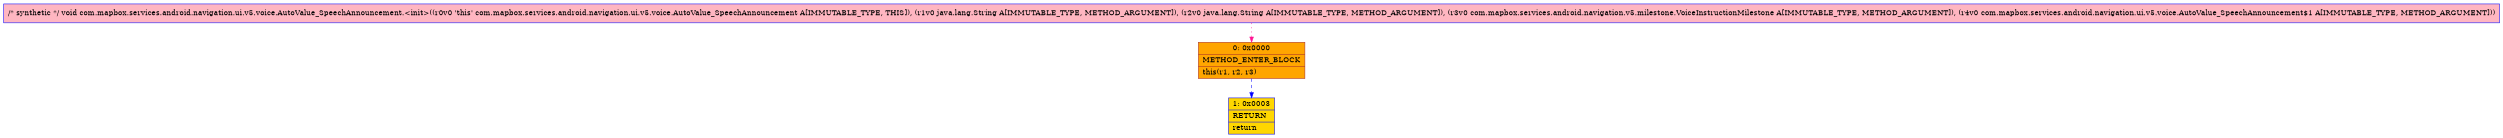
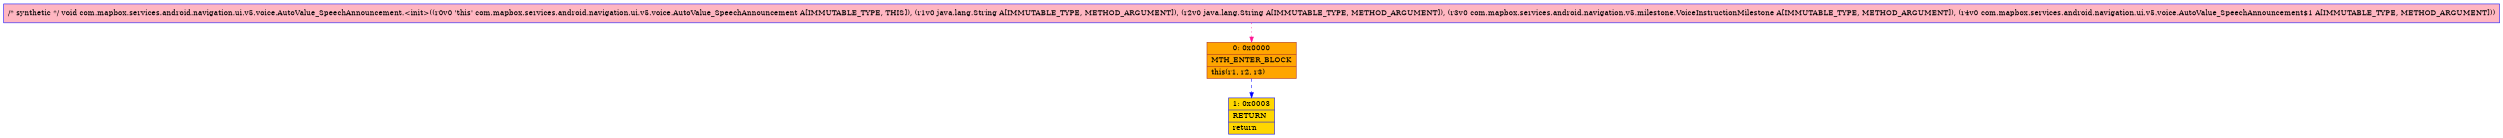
node "0: 0x0000": text "METHOD_ENTER_BLOCK" -> "MTH_ENTER_BLOCK"
